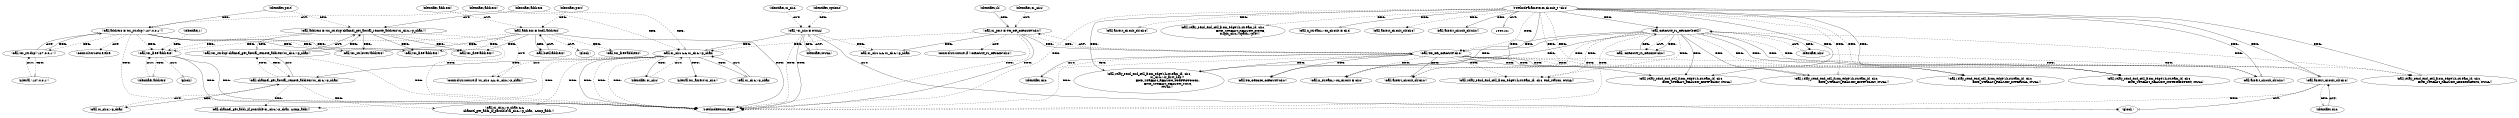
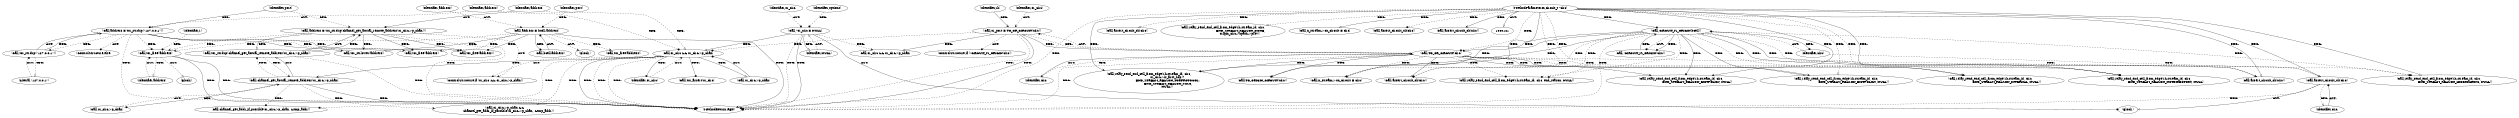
node "(Literal,tor_assert(or_circ))": label "(Literal,tor_assert(or_circ))" -> "(Call,tor_assert(or_circ))"
edge "(Call,channel_get_actual_remote_address(or_circ->p_chan))" -> "(MethodReturn,RET)": added, label "DDG:"
